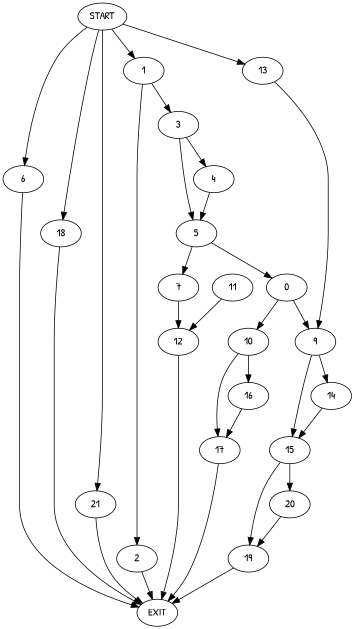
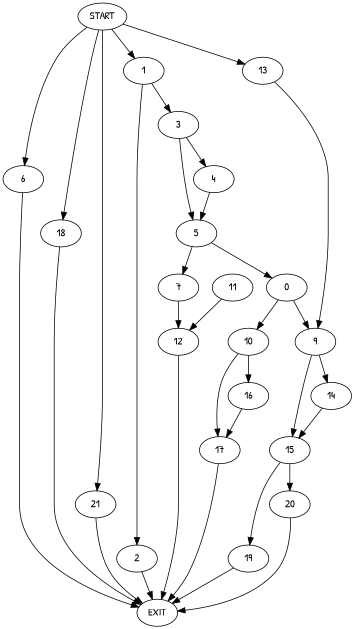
edge "20" -> "19": now "20" -> "EXIT"
